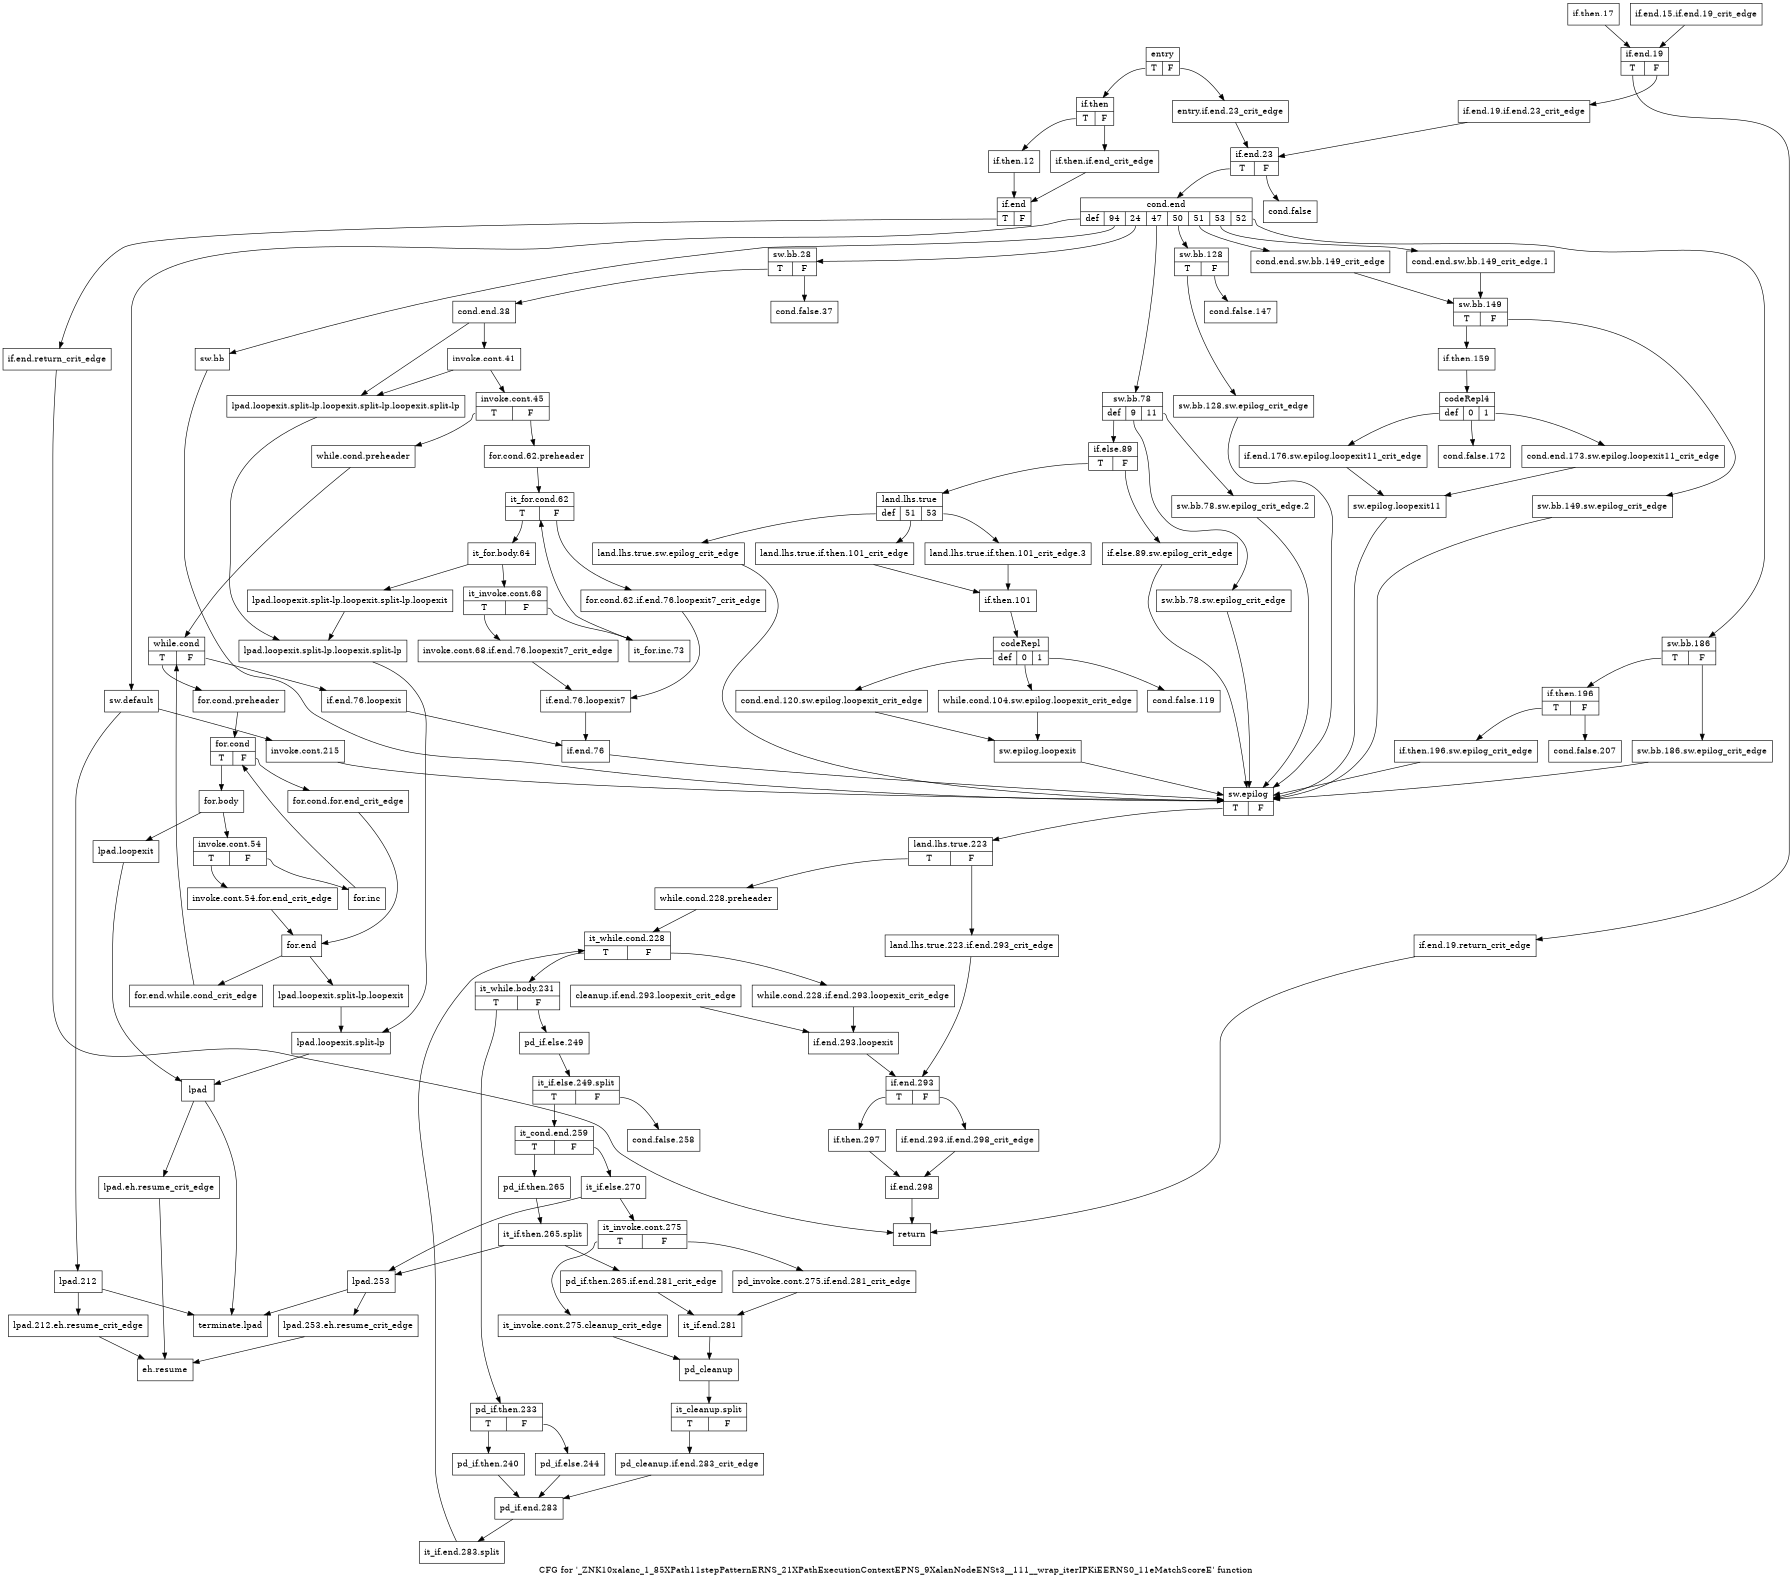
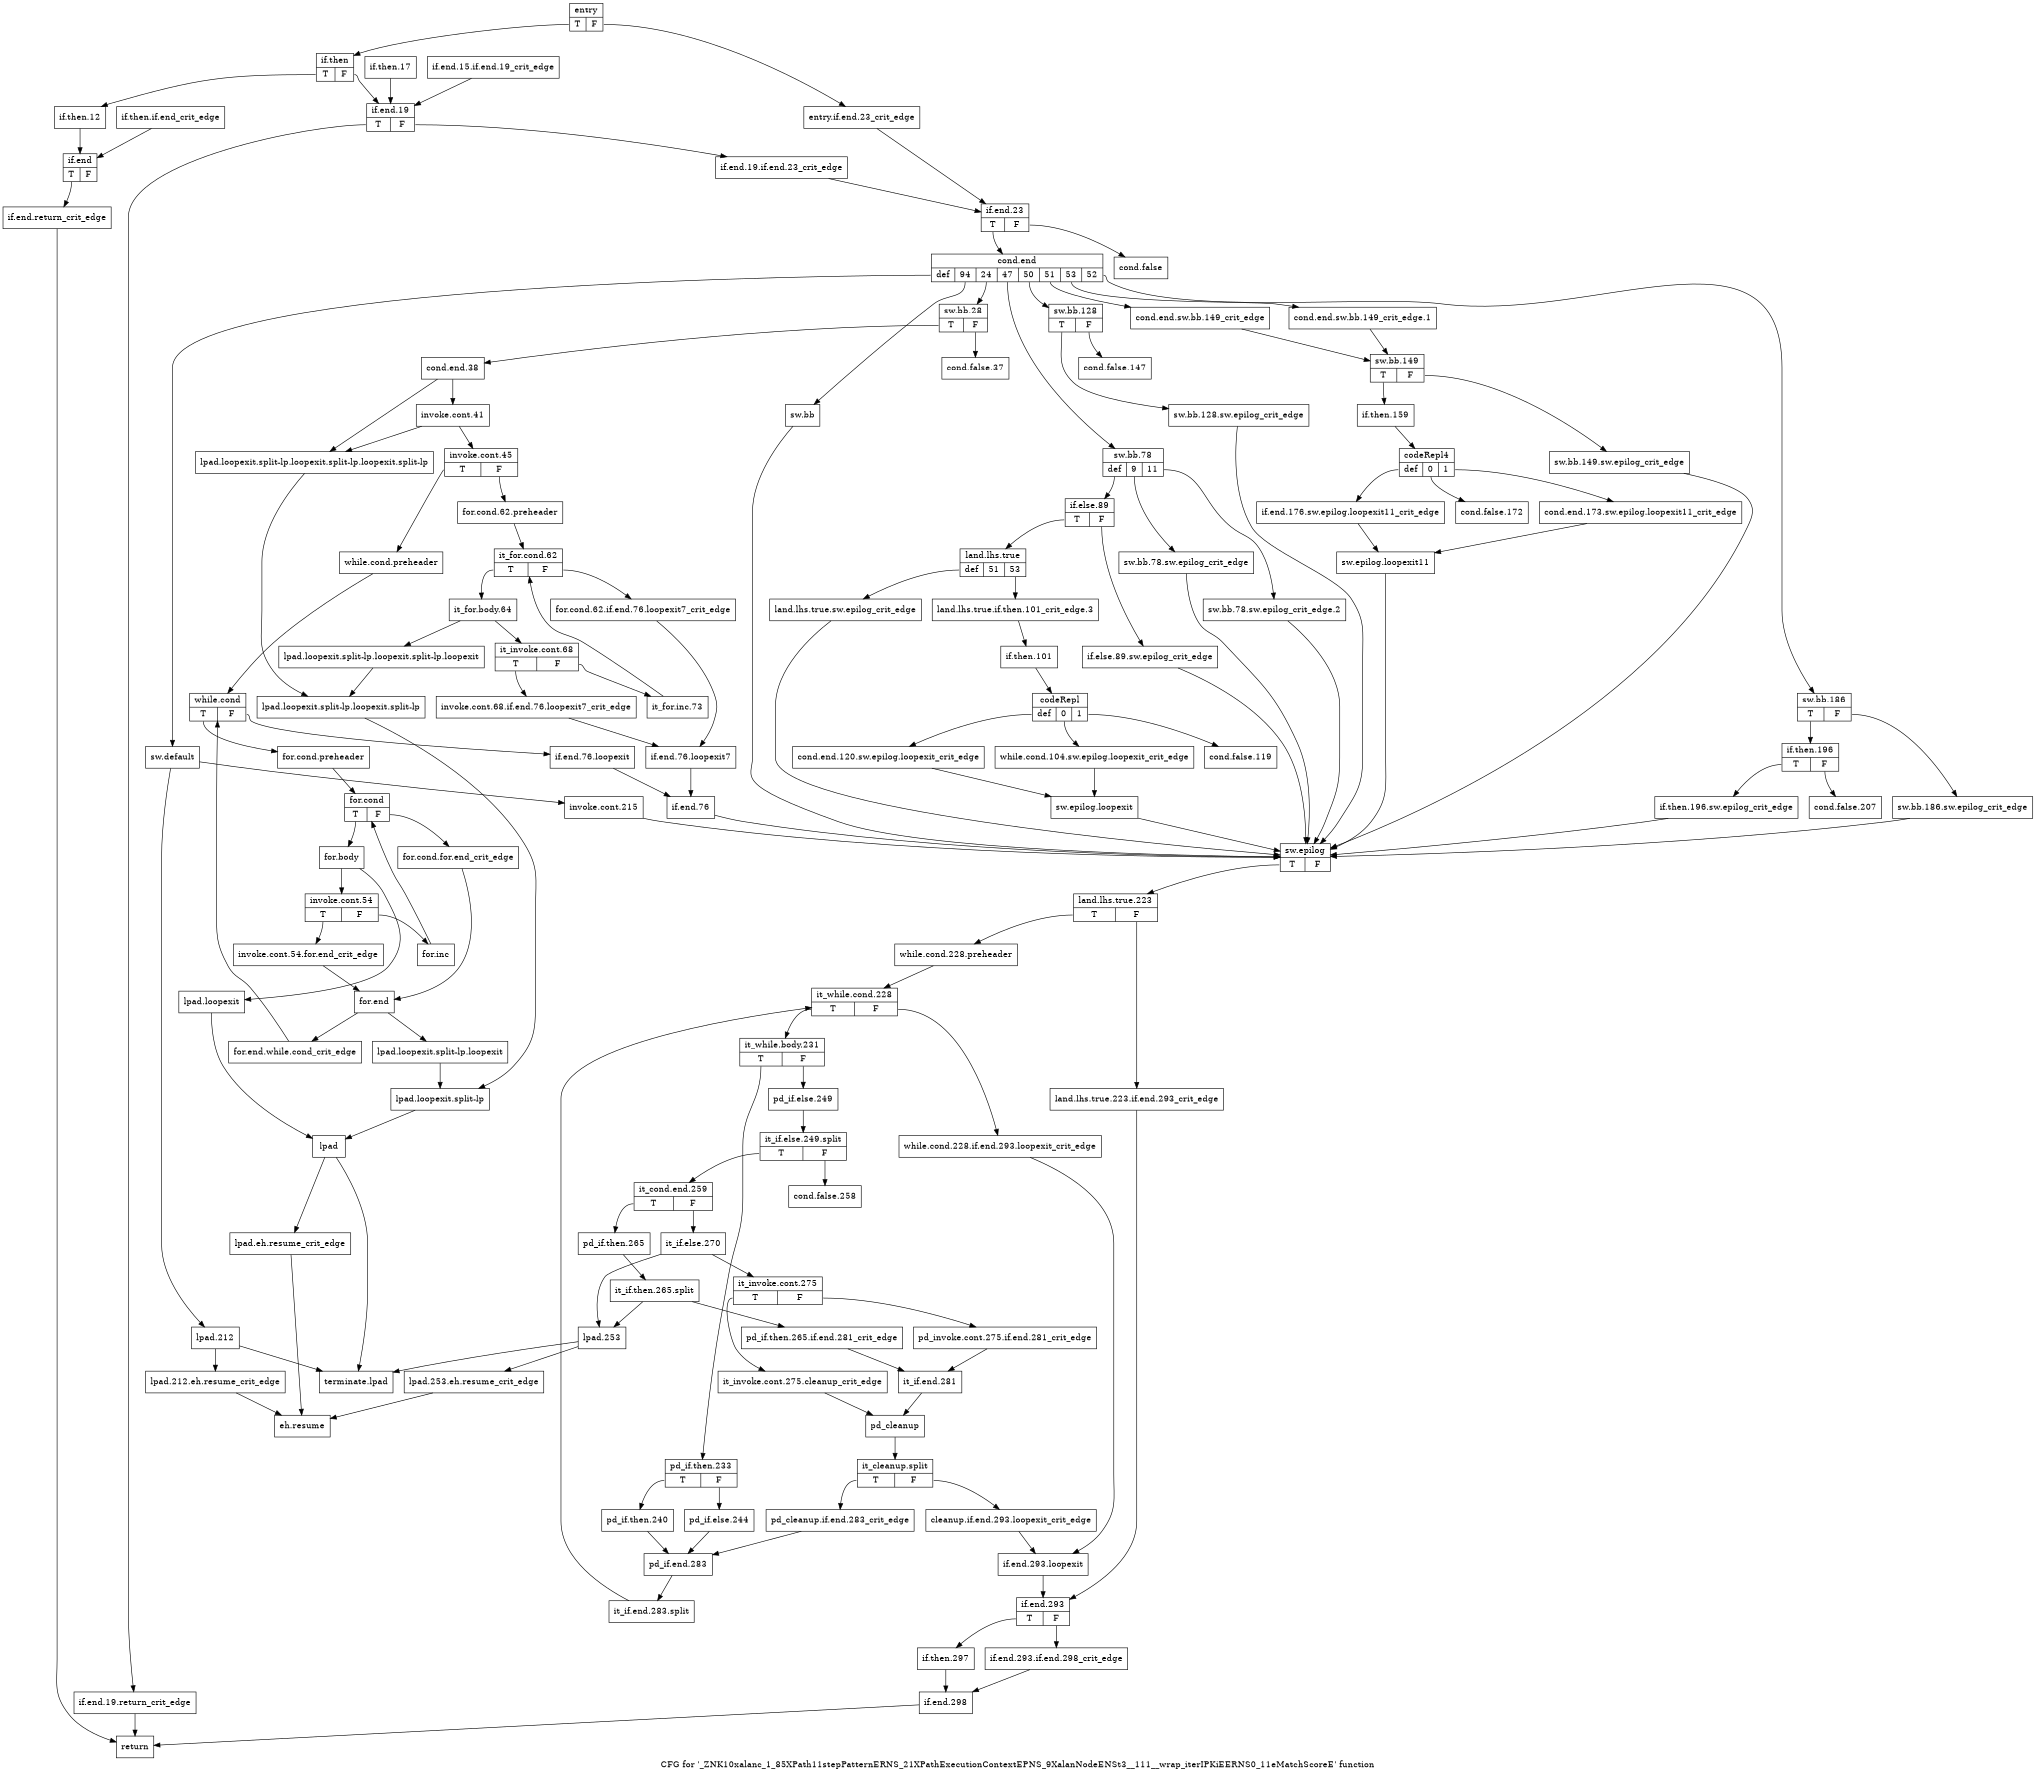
edge "if.then" -> "if.then.if.end_crit_edge": now "if.then" -> "if.end.19"
node "land.lhs.true.if.then.101_crit_edge": removed
edge "it_cleanup.split" -> "cleanup.if.end.293.loopexit_crit_edge": added
